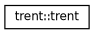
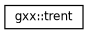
node "trent::trent": label "trent::trent" -> "gxx::trent"
